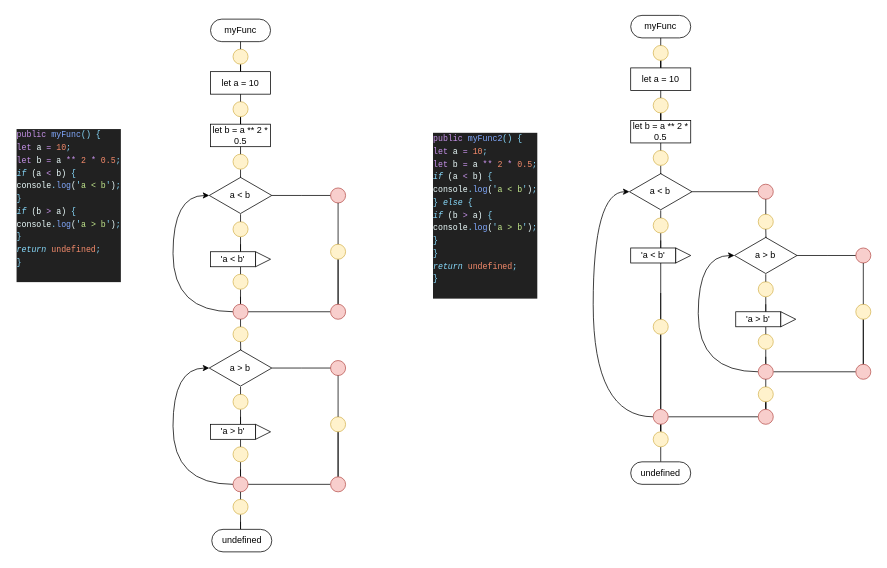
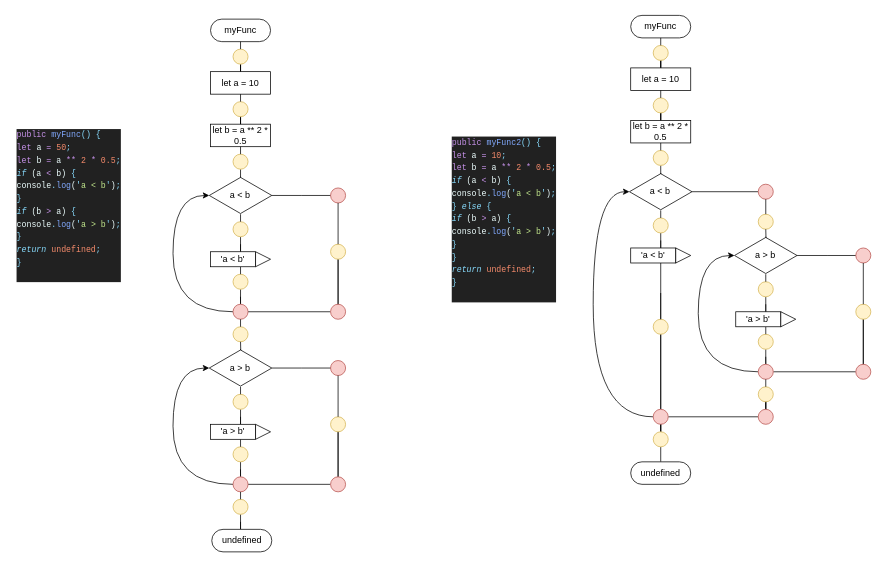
node "public myFunc() { let a = 10; let b = a ** 2 * 0.5; if (a < b) { console.log('a < b'); } if (b > a) { console.log('a > b'); } return undefined; }": label "public myFunc() { let a = 10; let b = a ** 2 * 0.5; if (a < b) { console.log('a < b'); } if (b > a) { console.log('a > b'); } return undefined; }" -> "public myFunc() { let a = 50; let b = a ** 2 * 0.5; if (a < b) { console.log('a < b'); } if (b > a) { console.log('a > b'); } return undefined; }"
node "public myFunc2() { let a = 10; let b = a ** 2 * 0.5; if (a < b) { console.log('a < b'); } else { if (b > a) { console.log('a > b'); } } return undefined; }": moved (492, 218) -> (510, 222)
